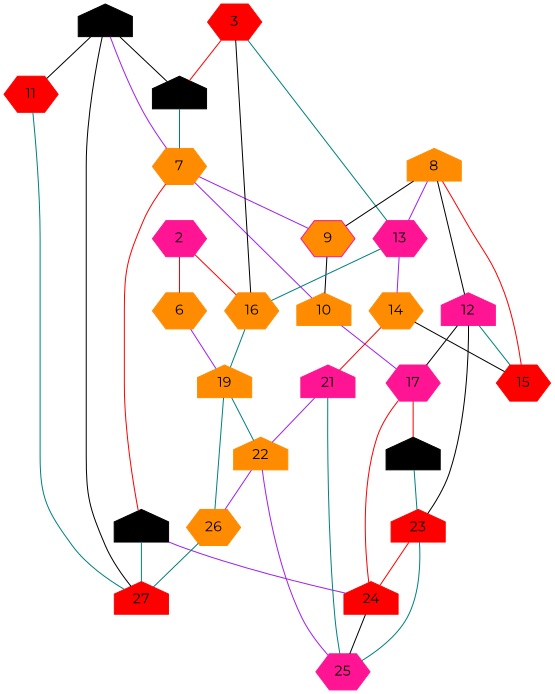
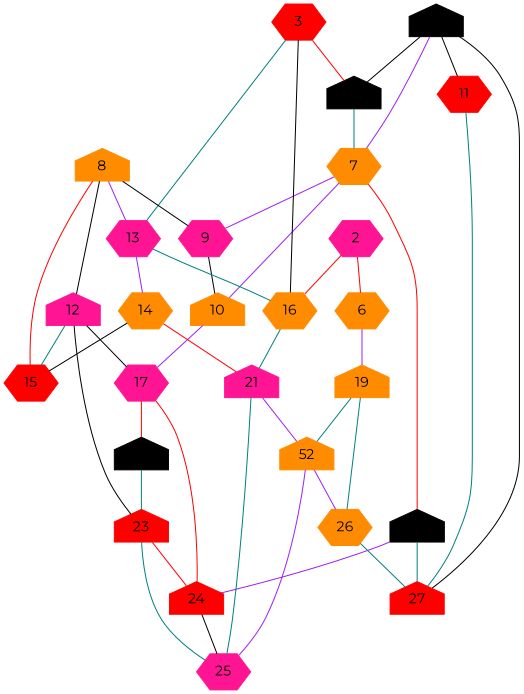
node "9": fillcolor darkorange -> deeppink
edge "16" -- "19": now "16" -- "21"
node "22": label "22" -> "52"
